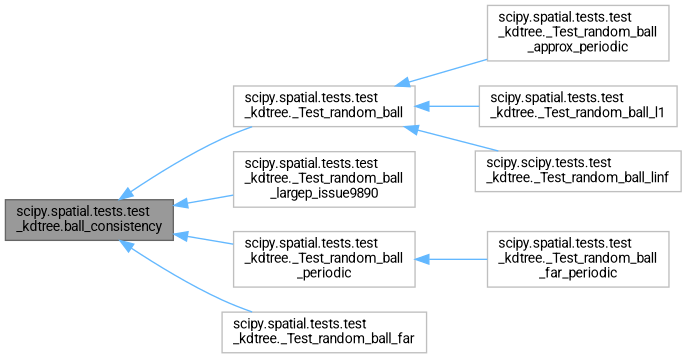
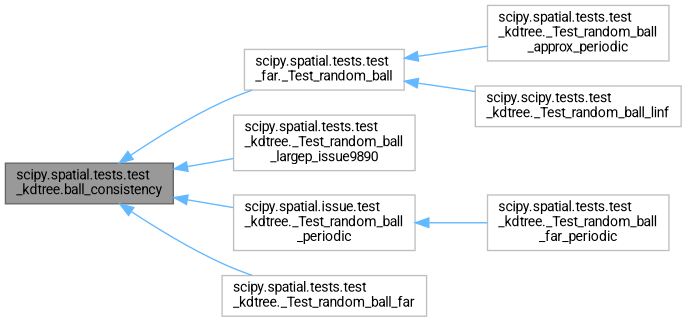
node "scipy.spatial.tests.test _kdtree._Test_random_ball": label "scipy.spatial.tests.test _kdtree._Test_random_ball" -> "scipy.spatial.tests.test _far._Test_random_ball"
node "scipy.spatial.tests.test _kdtree._Test_random_ball_l1": removed
node "scipy.spatial.tests.test _kdtree._Test_random_ball _periodic": label "scipy.spatial.tests.test _kdtree._Test_random_ball _periodic" -> "scipy.spatial.issue.test _kdtree._Test_random_ball _periodic"
